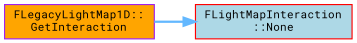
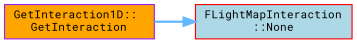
node "FLegacyLightMap1D:: GetInteraction": label "FLegacyLightMap1D:: GetInteraction" -> "GetInteraction1D:: GetInteraction"
